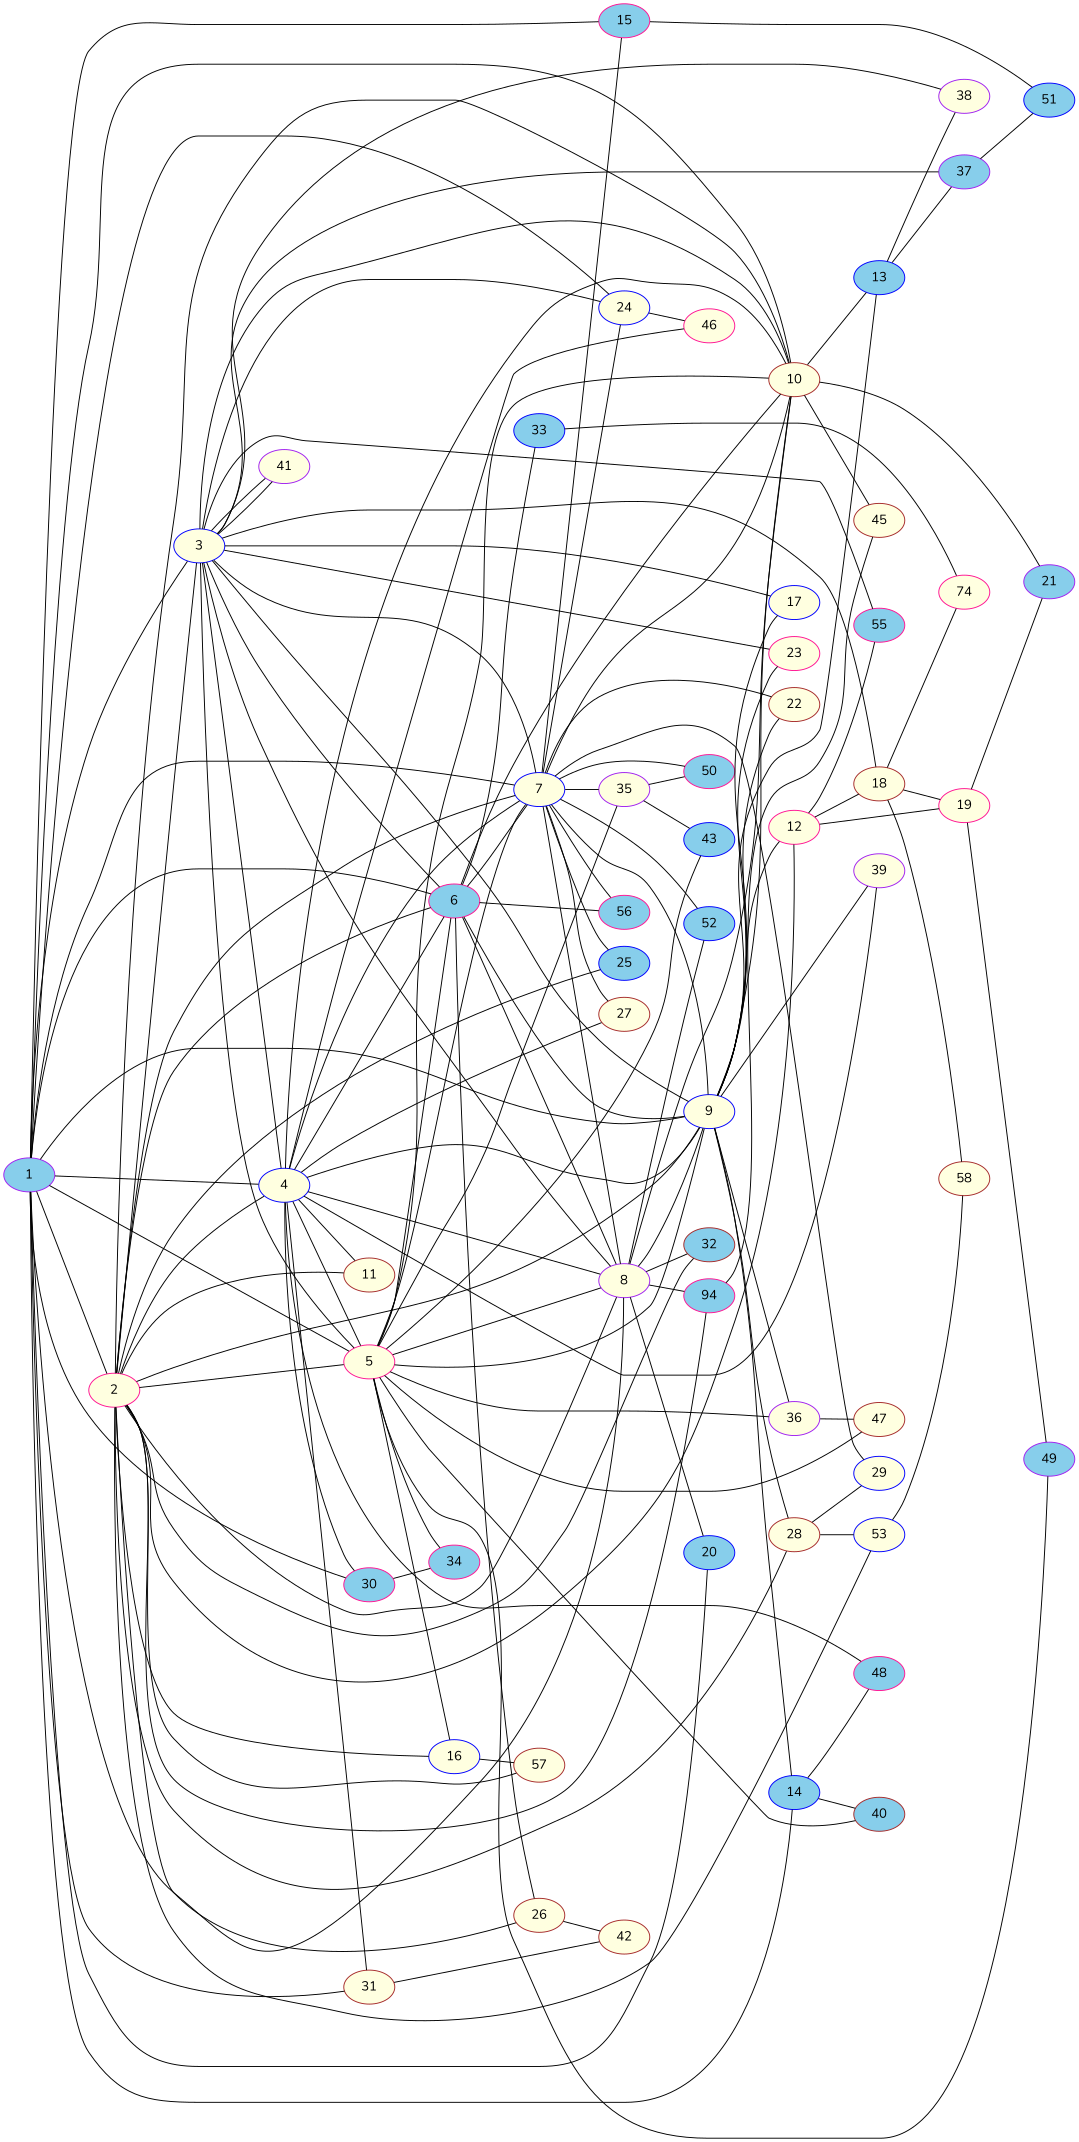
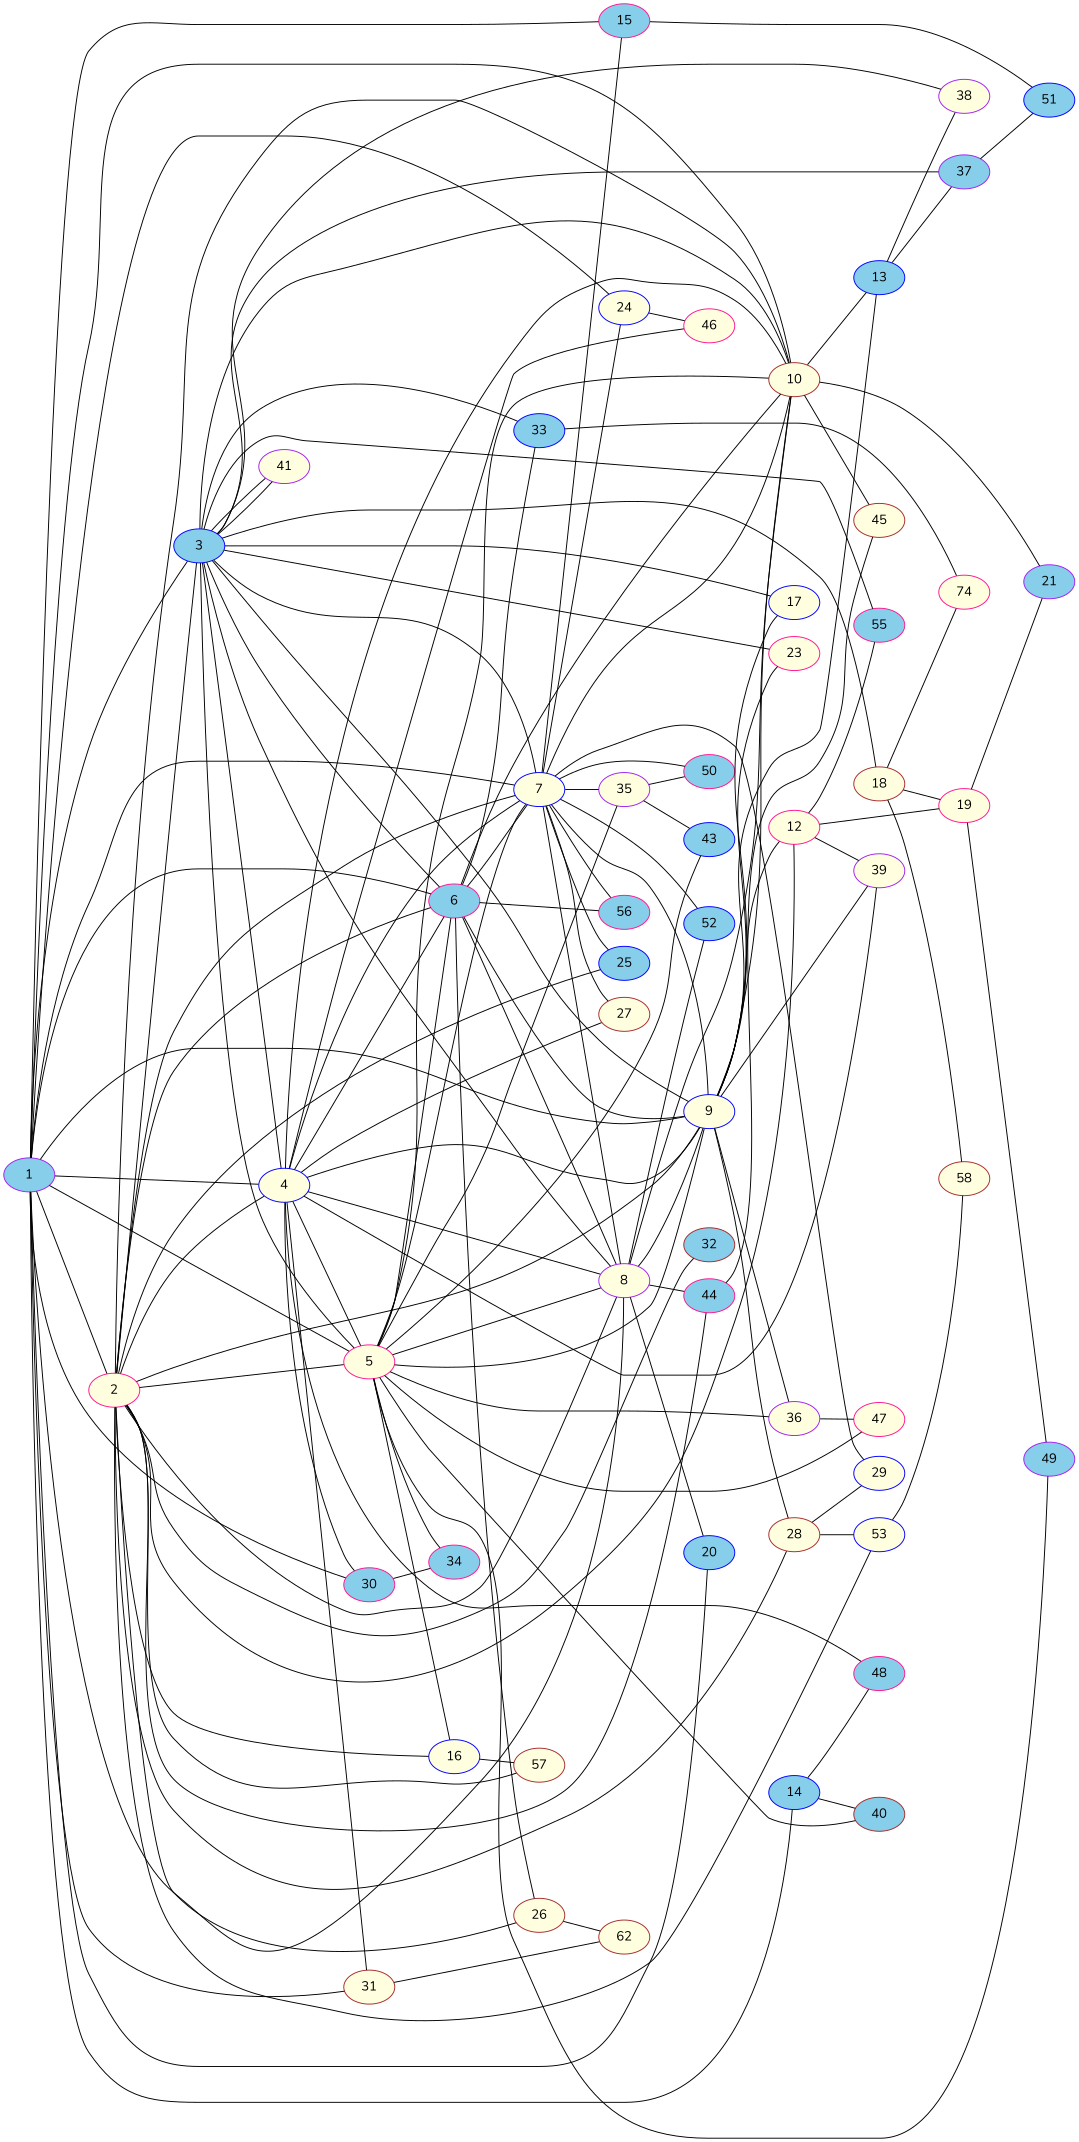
edge "24" -- "3": now "33" -- "3"
node "3": fillcolor lightyellow -> skyblue
node "22": removed
edge "18" -- "12": now "39" -- "12"
edge "32" -- "8": removed
node "11": removed
node "94": label "94" -> "44"
node "47": color brown -> deeppink
edge "9" -- "14": removed
node "42": label "42" -> "62"
